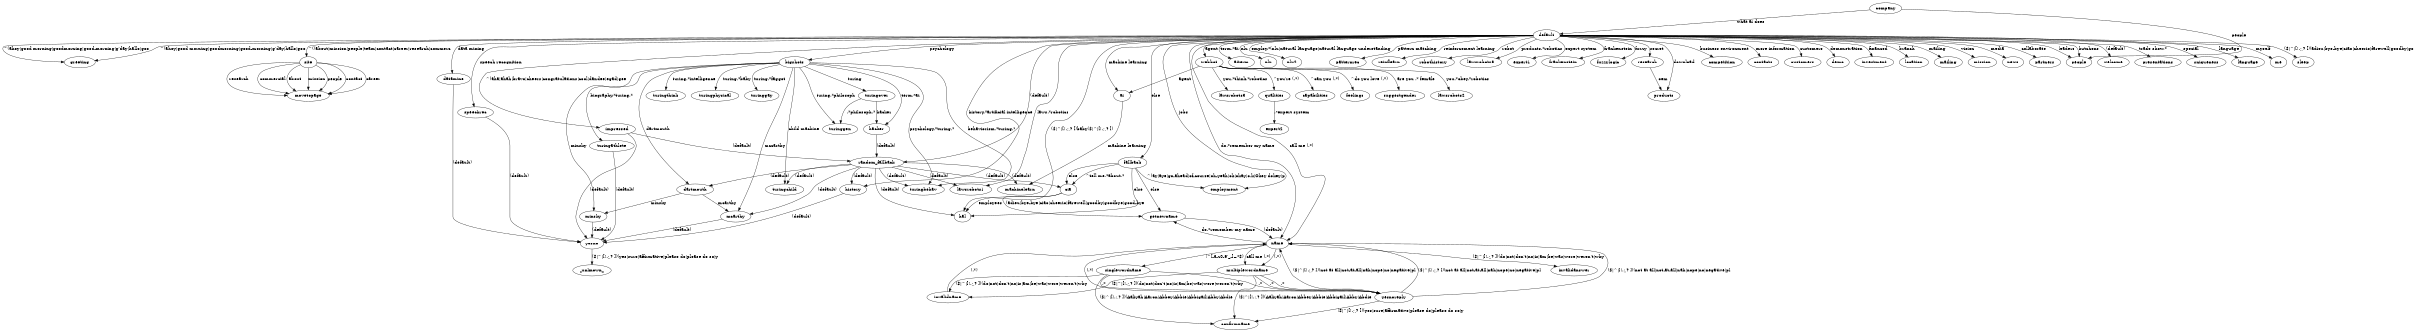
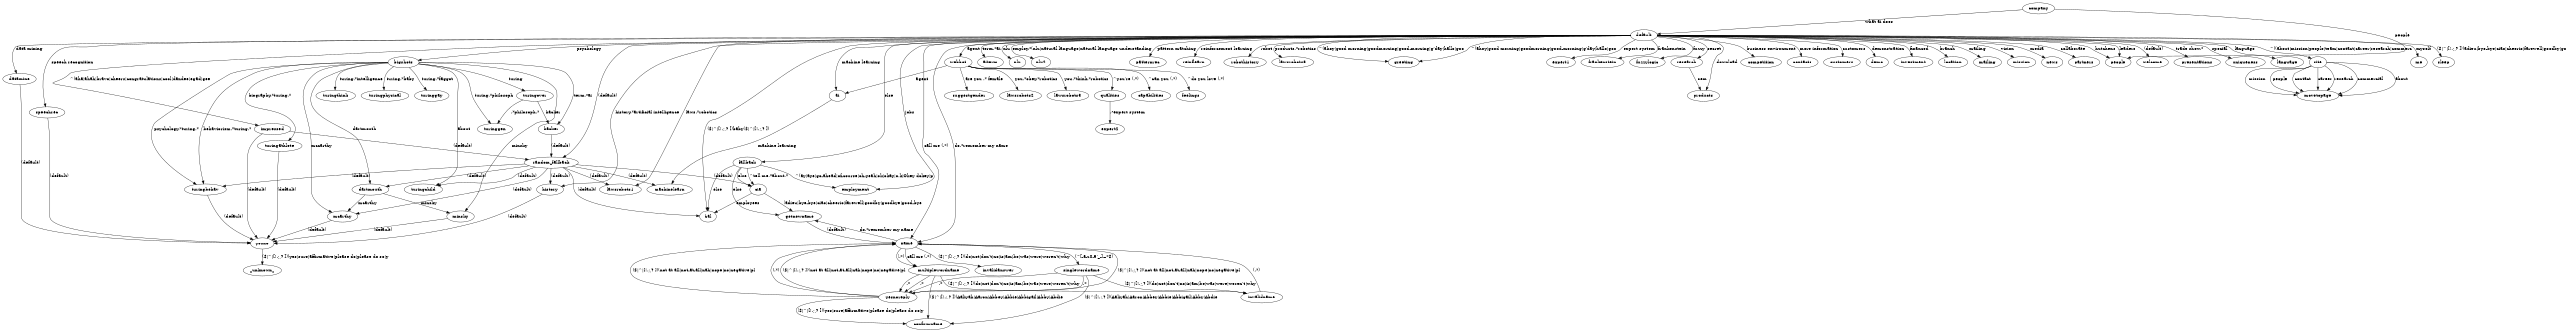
edge "bigshots" -> "turingchild": label "child machine" -> "about"
edge "turingbehav" -> "yesno": added, label "(default)"
